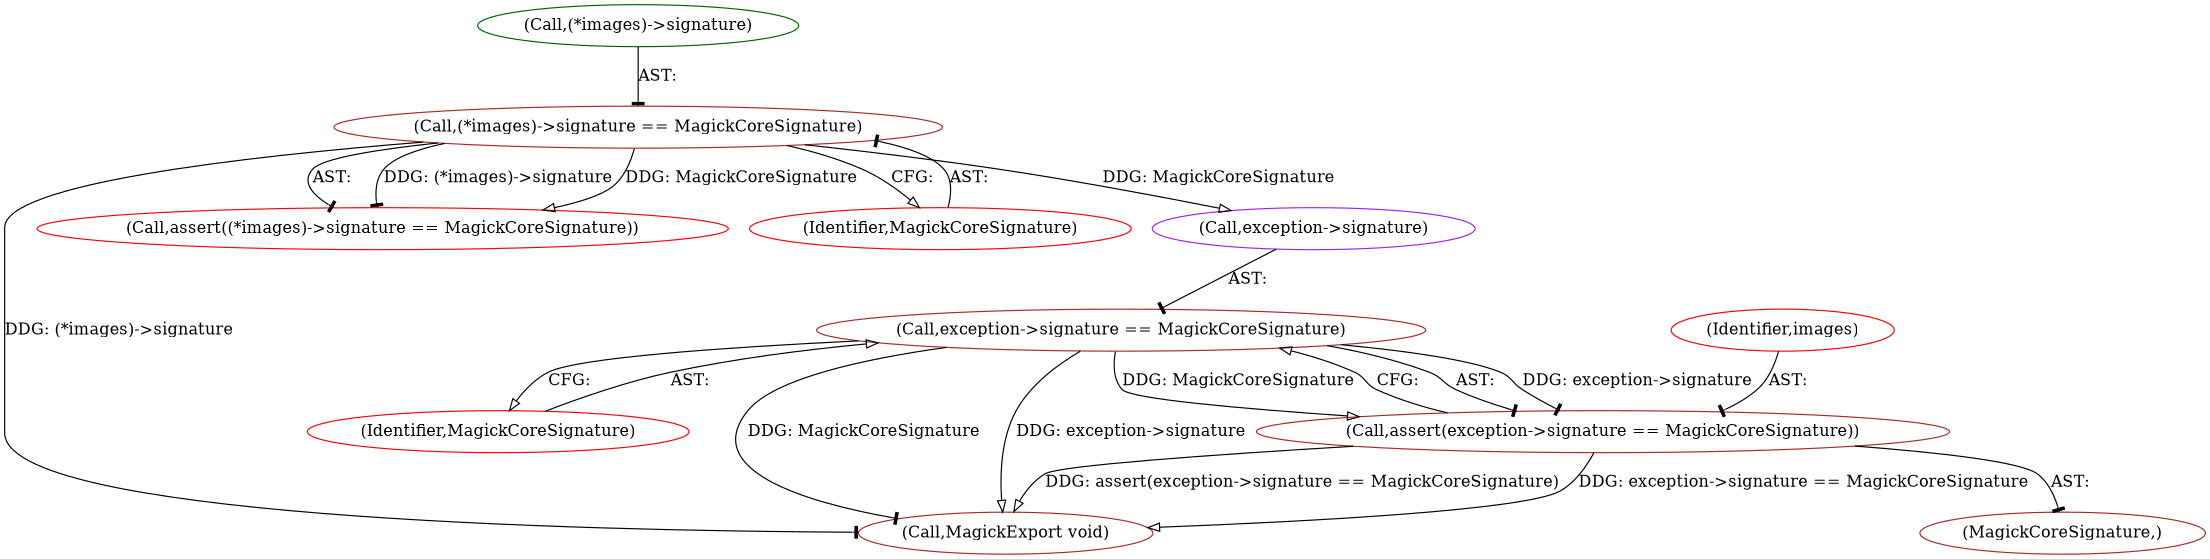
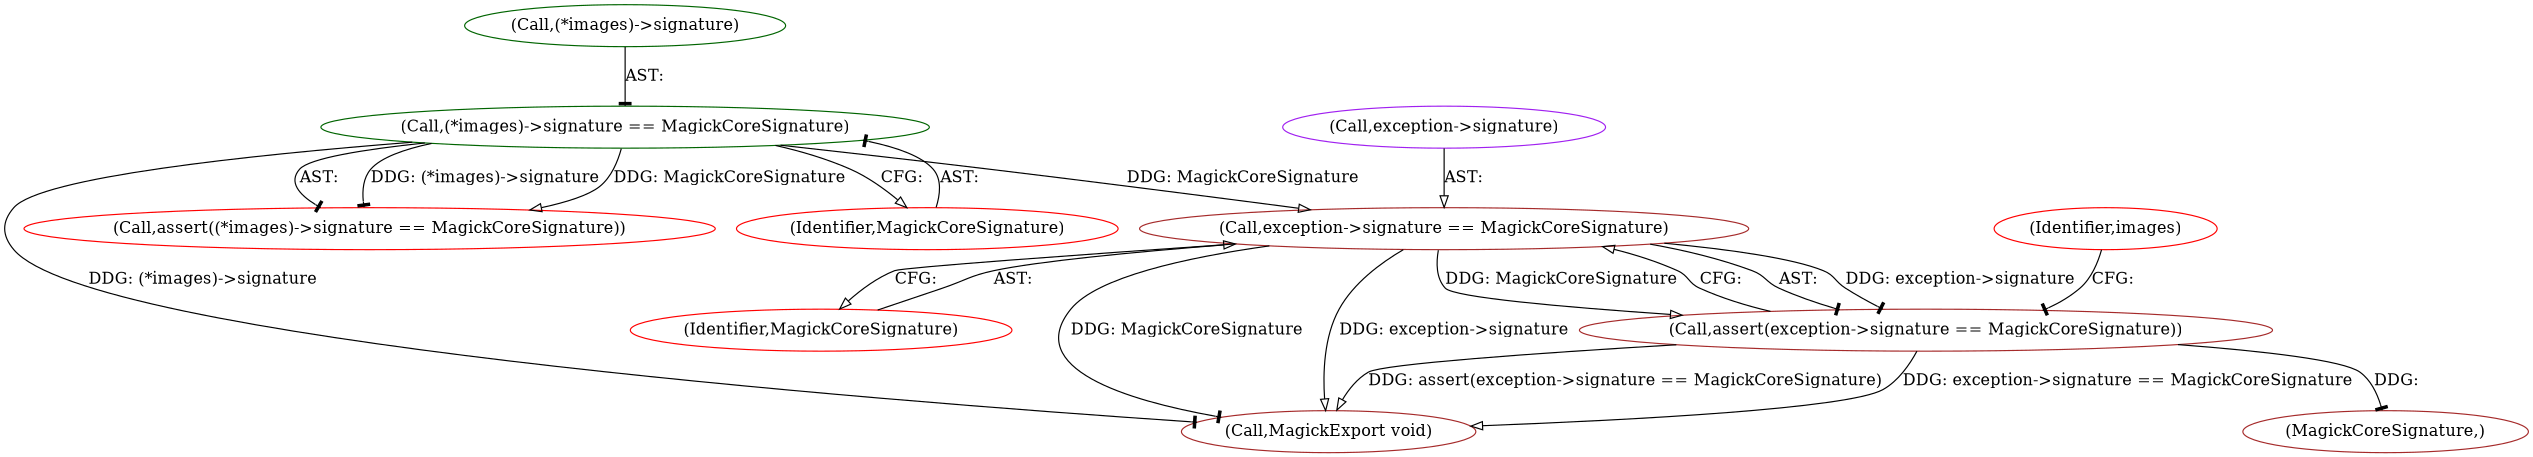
node "(Call,(*images)->signature == MagickCoreSignature)": color brown -> darkgreen
edge "(Call,(*images)->signature == MagickCoreSignature)" -> "(Call,exception->signature)": now "(Call,(*images)->signature == MagickCoreSignature)" -> "(Call,exception->signature == MagickCoreSignature)"
edge "(Call,exception->signature)" -> "(Call,exception->signature == MagickCoreSignature)": arrowhead tee -> onormal
edge "(Identifier,images)" -> "(Call,assert(exception->signature == MagickCoreSignature))": label "AST: " -> "CFG: "
edge "(Call,assert(exception->signature == MagickCoreSignature))" -> "(MagickCoreSignature,)": label "AST: " -> "DDG: "
